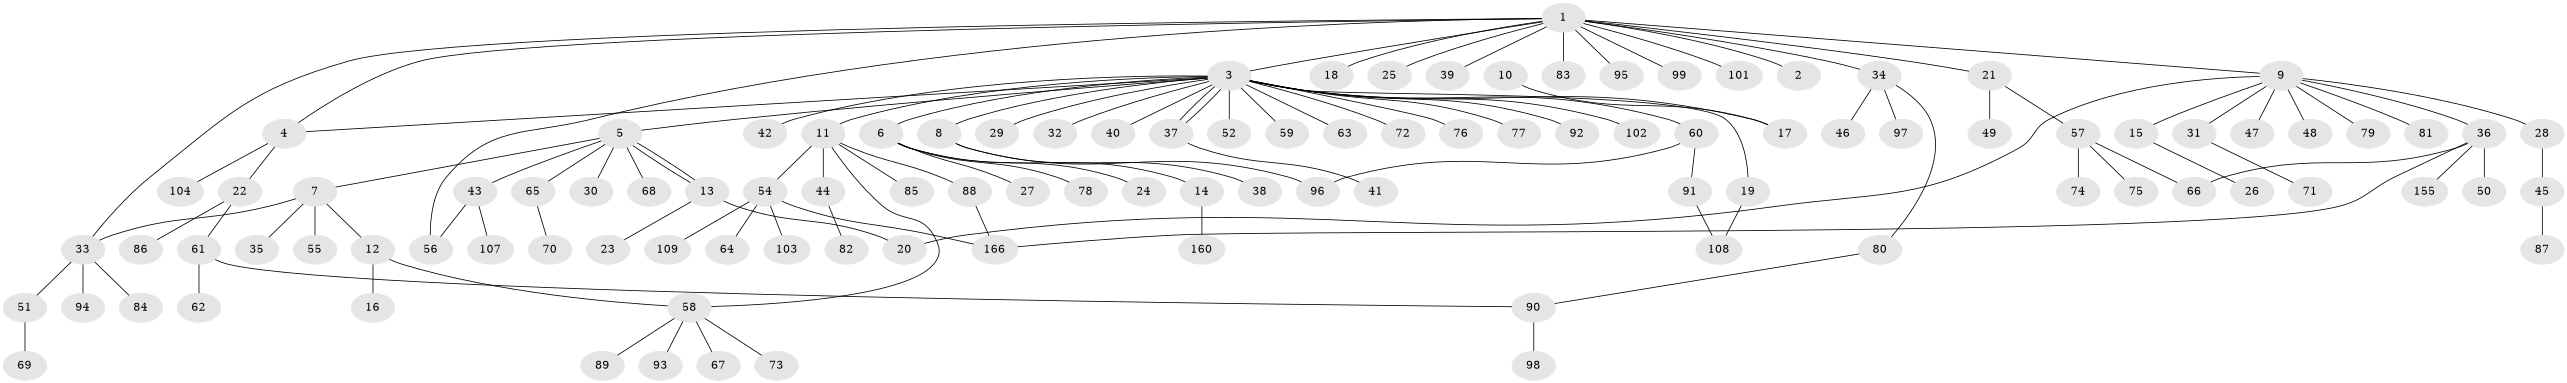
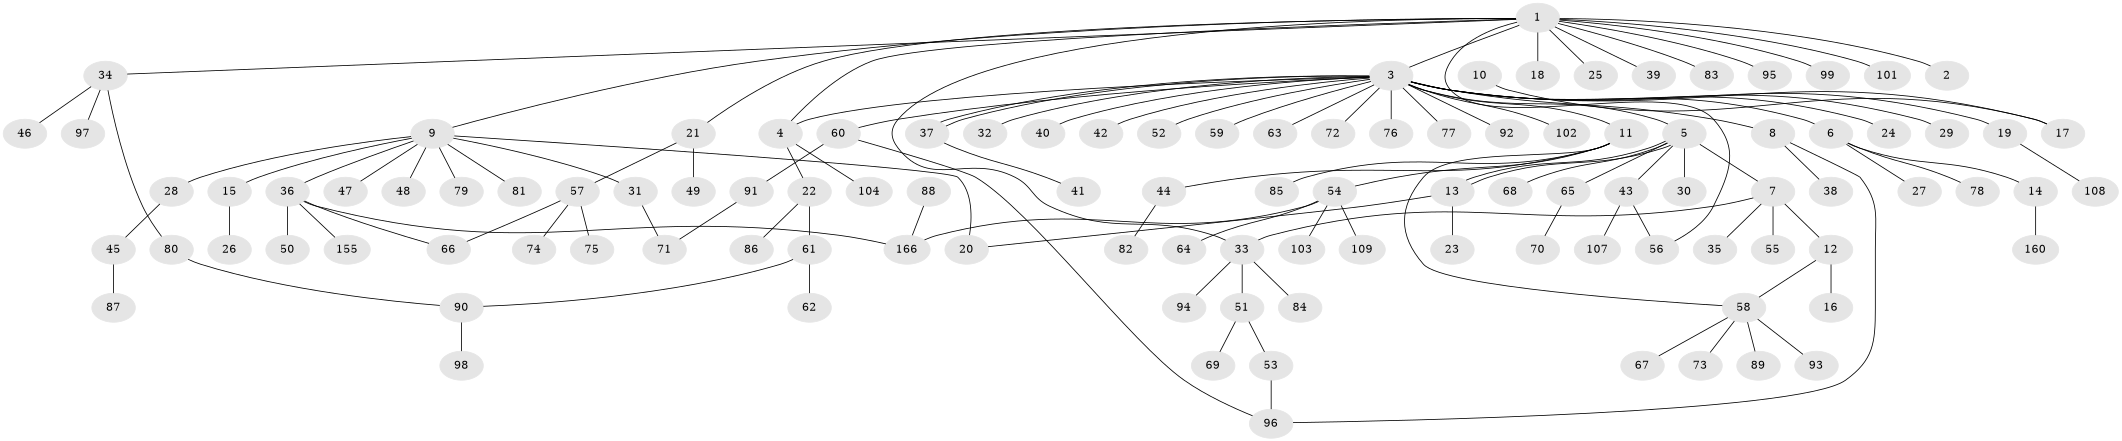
edge "11" -- "88": removed
edge "6" -- "24": now "3" -- "24"
edge "91" -- "108": now "91" -- "71"
node "53": added
